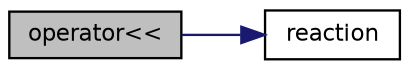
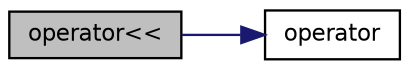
node "reaction": label "reaction" -> "operator"
